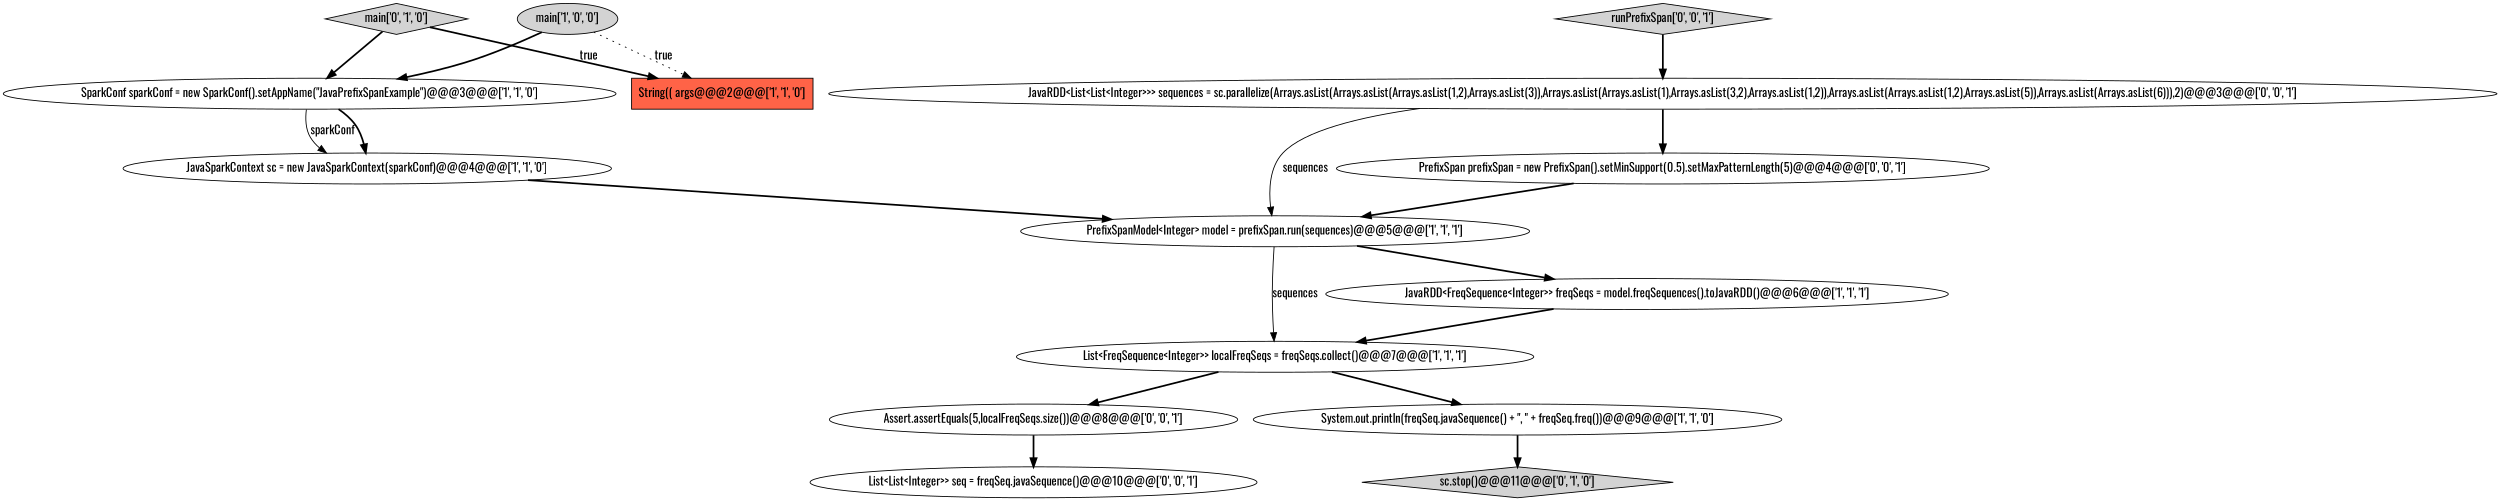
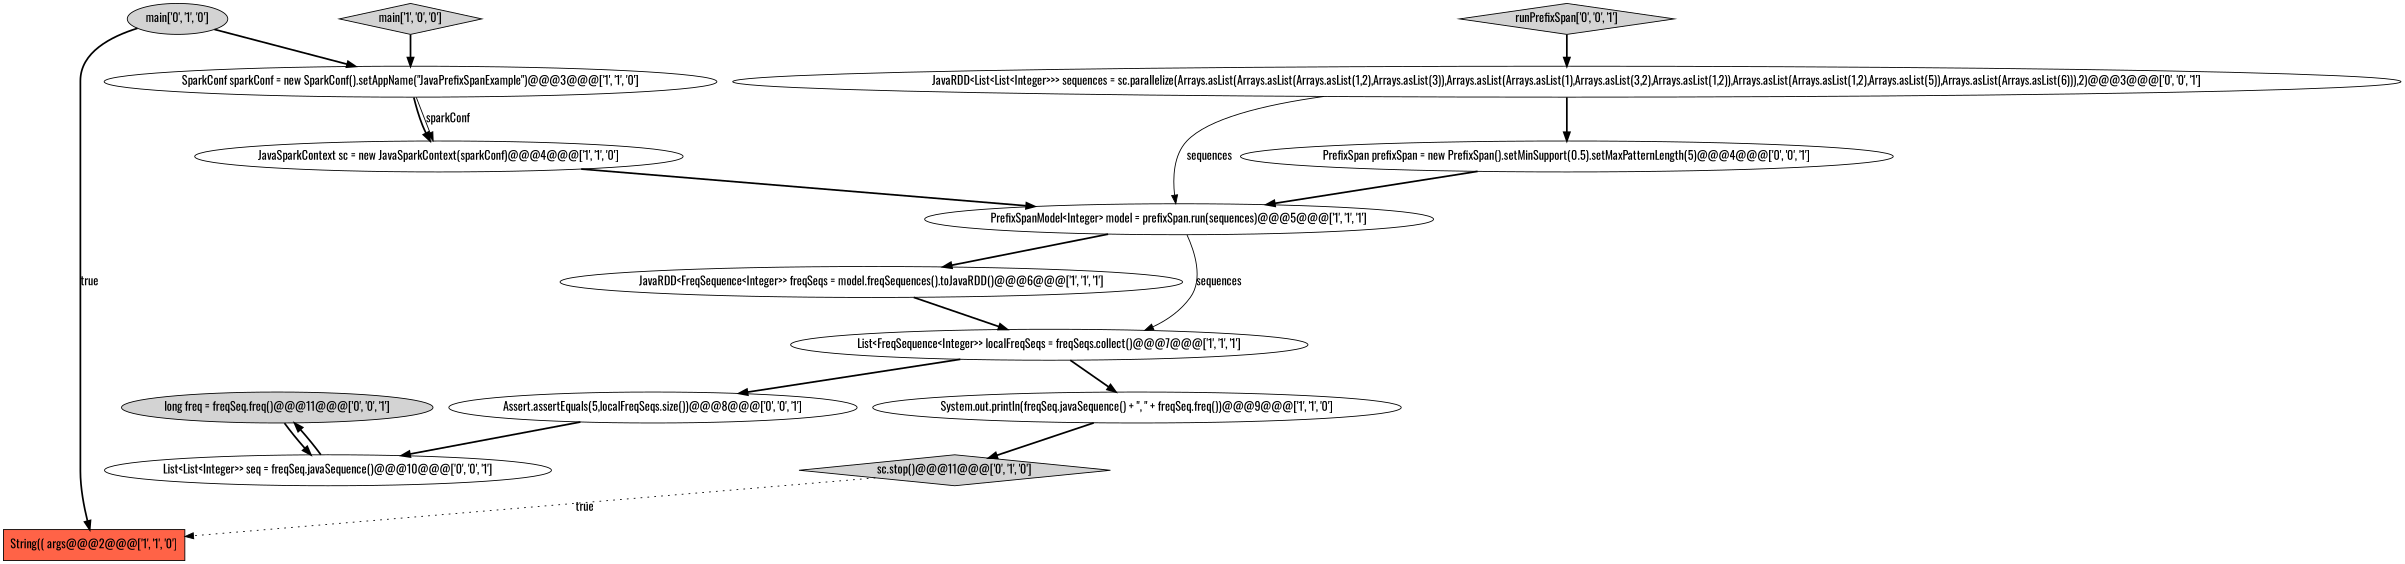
node "main['0', '1', '0']": shape diamond -> ellipse
node "main['1', '0', '0']": shape ellipse -> diamond
edge "main['1', '0', '0']" -> "String(( args@@@2@@@['1', '1', '0']": now "sc.stop()@@@11@@@['0', '1', '0']" -> "String(( args@@@2@@@['1', '1', '0']"
node "long freq = freqSeq.freq()@@@11@@@['0', '0', '1']": added
